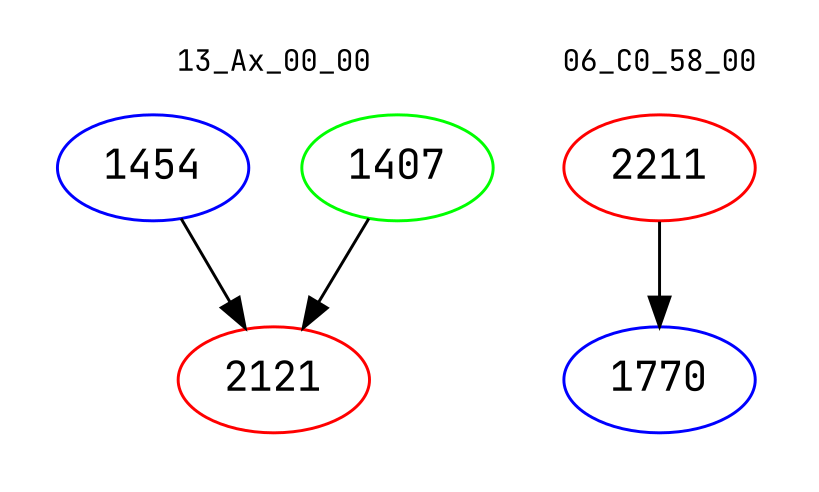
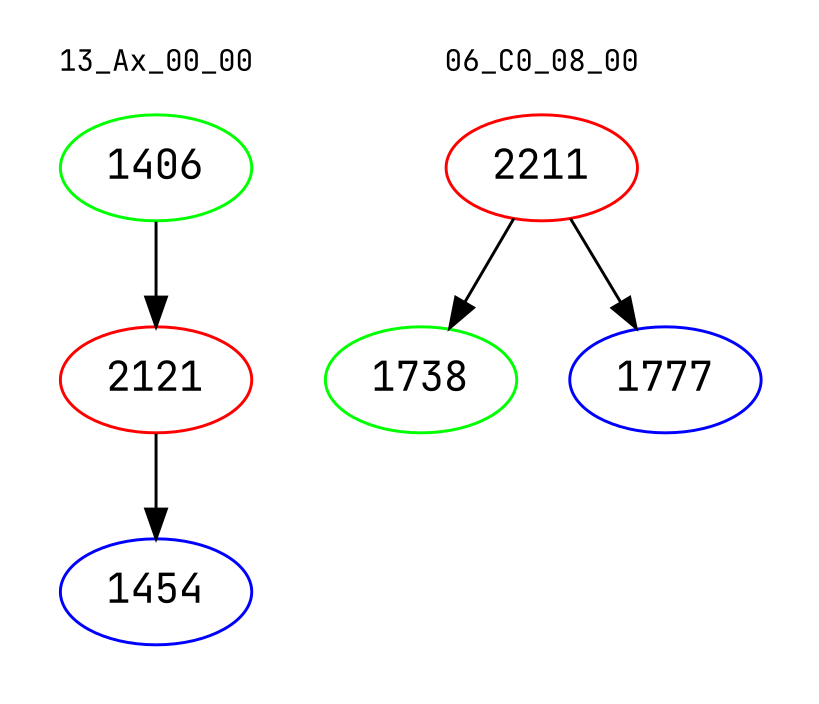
cluster "06_C0_58_00": label "06_C0_58_00" -> "06_C0_08_00"
node "1407": label "1407" -> "1406"
edge "1454" -> "2121": reversed
node "1738": added
node "1770": label "1770" -> "1777"
